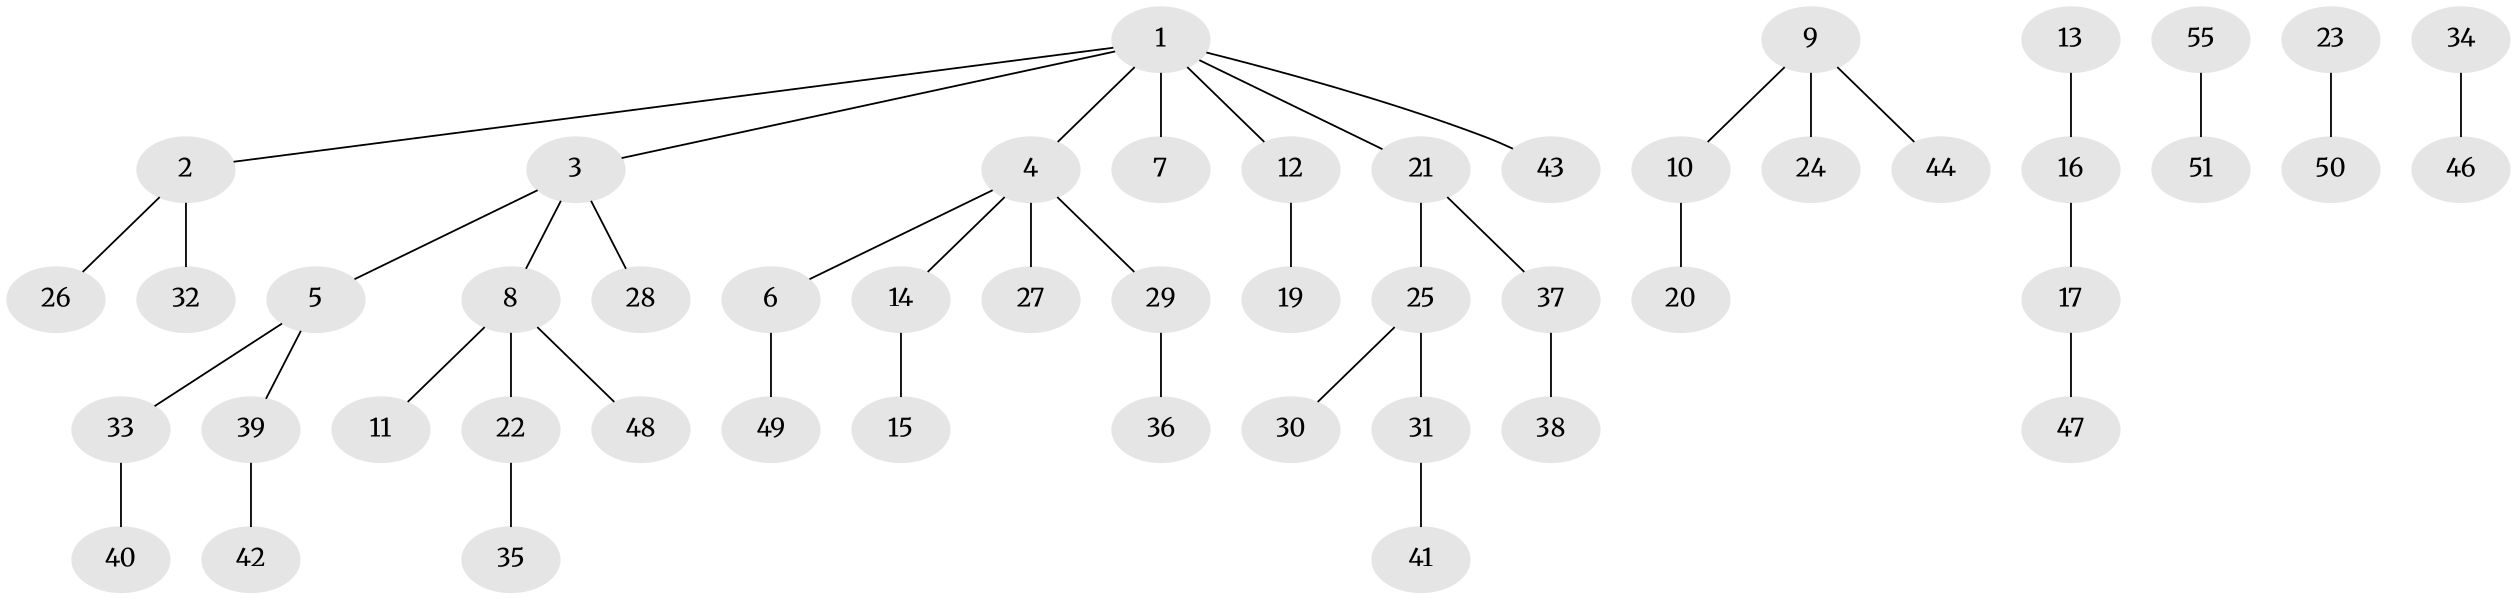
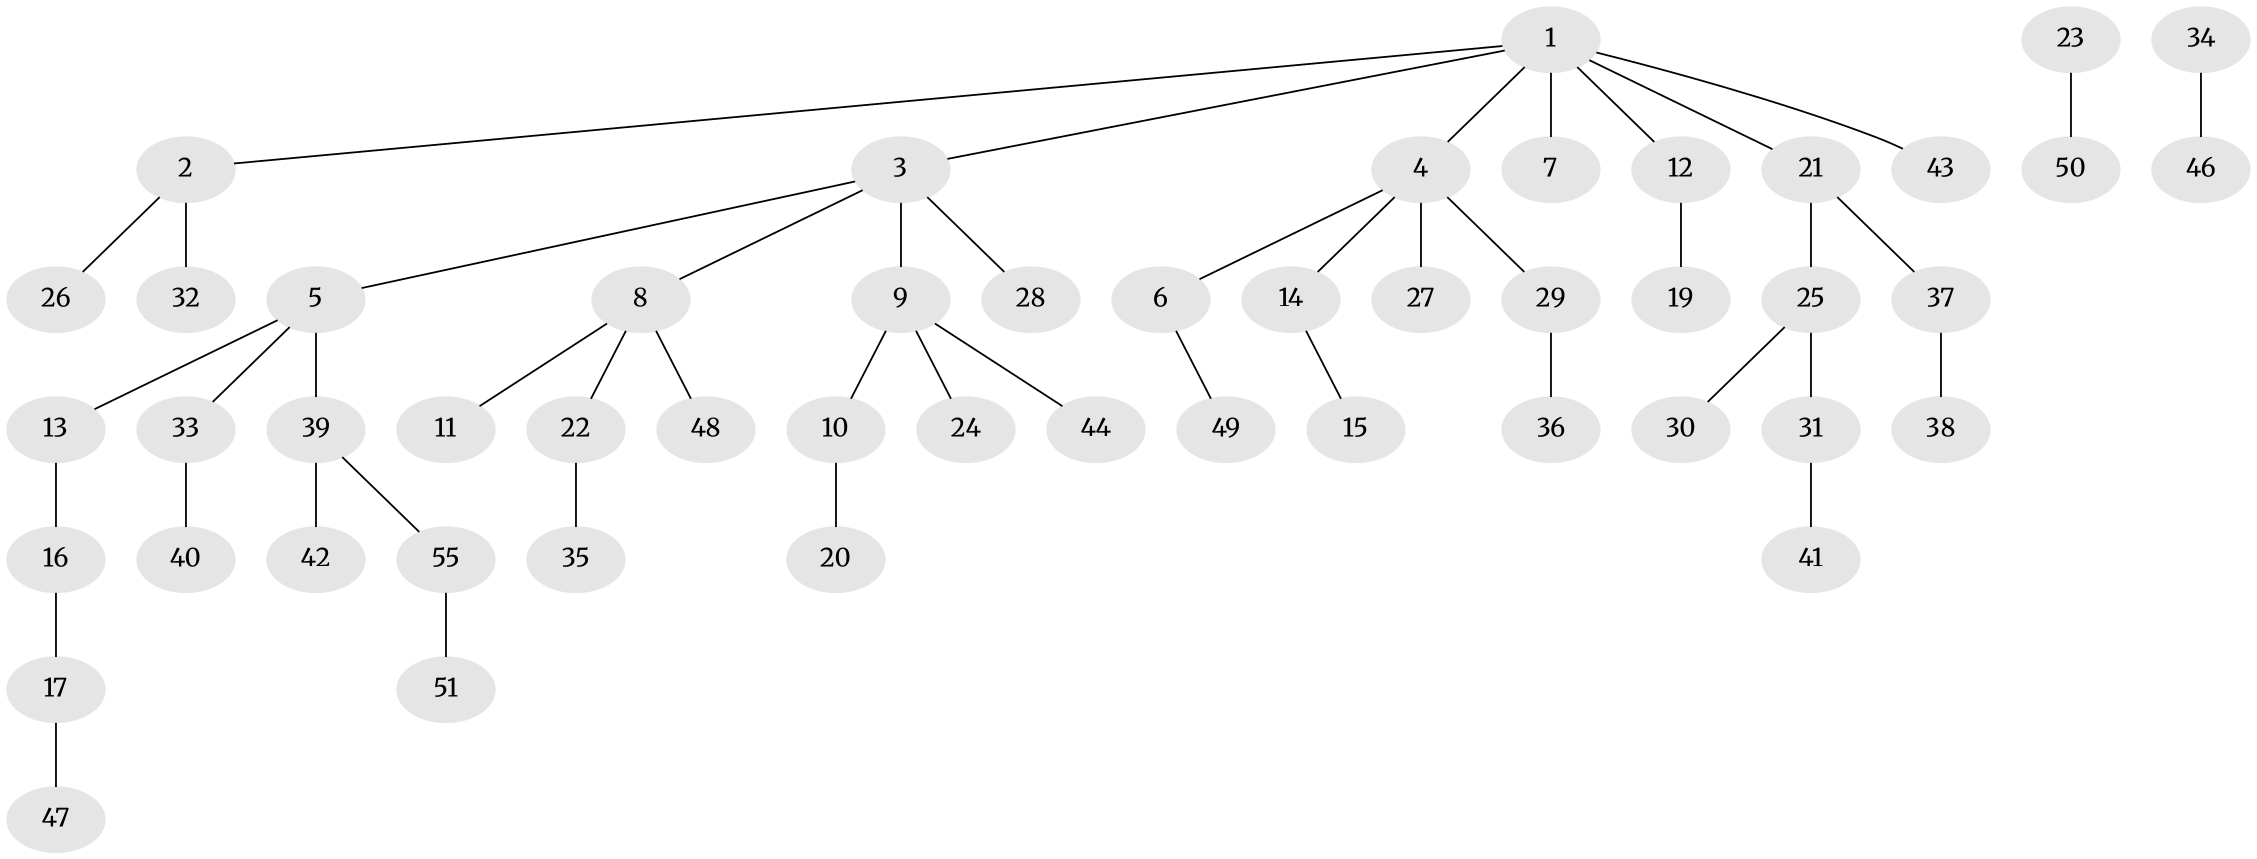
edge "3" -- "9": added
edge "5" -- "13": added
edge "39" -- "55": added
